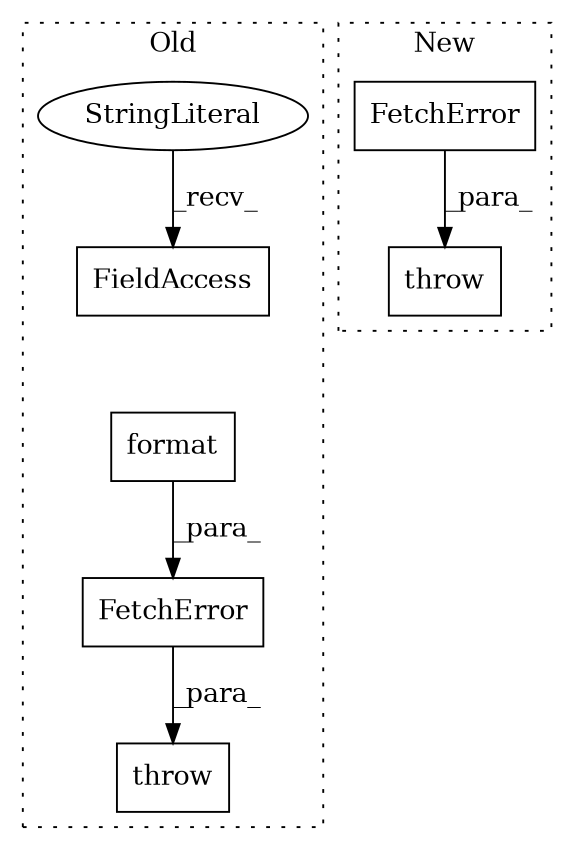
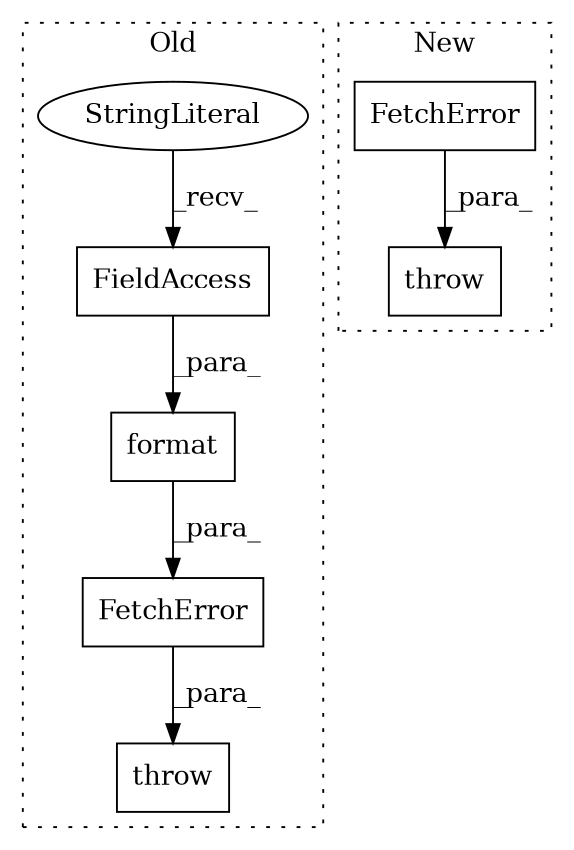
edge "FieldAccess" -> "format": added, label "_para_"
